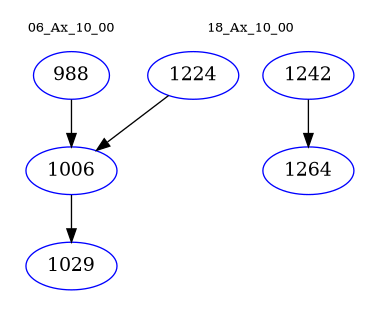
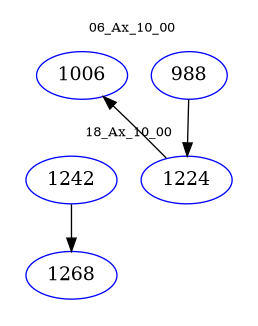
edge "988" -> "1006": now "988" -> "1224"
node "1264": label "1264" -> "1268"
node "1029": removed
